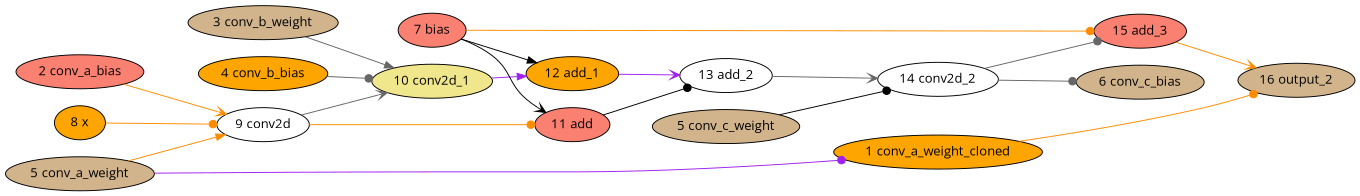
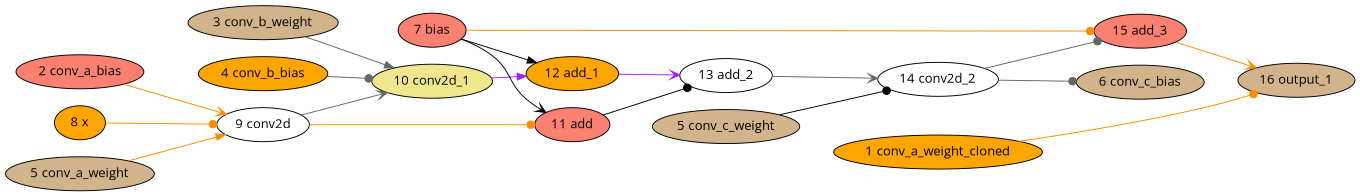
node "16 output_2": label "16 output_2" -> "16 output_1"
edge "5 conv_a_weight" -> "1 conv_a_weight_cloned": removed
